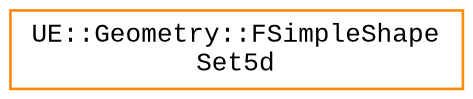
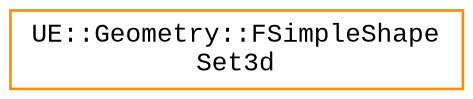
node "UE::Geometry::FSimpleShape Set5d": label "UE::Geometry::FSimpleShape Set5d" -> "UE::Geometry::FSimpleShape Set3d"
